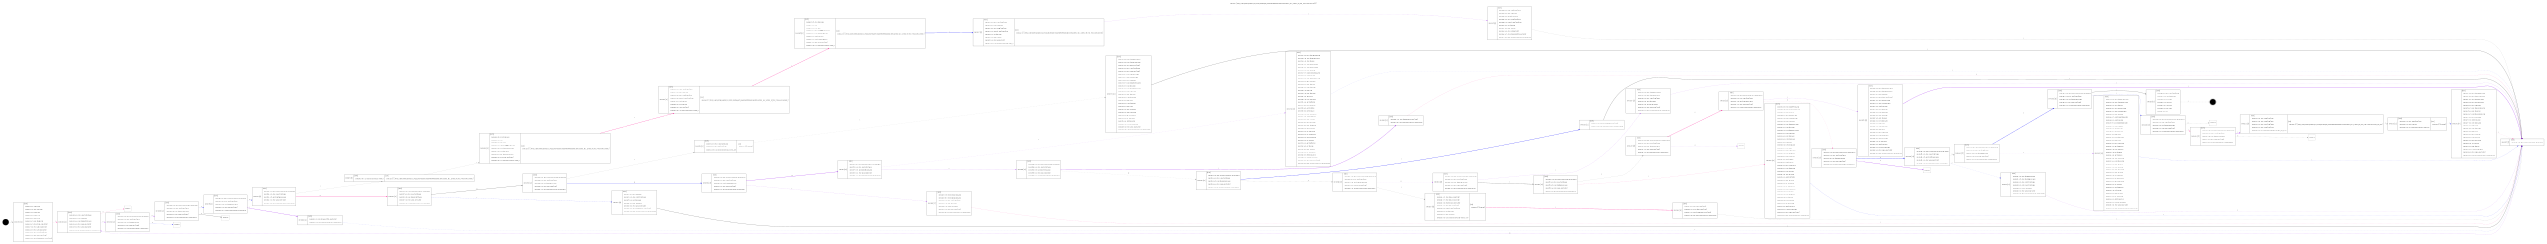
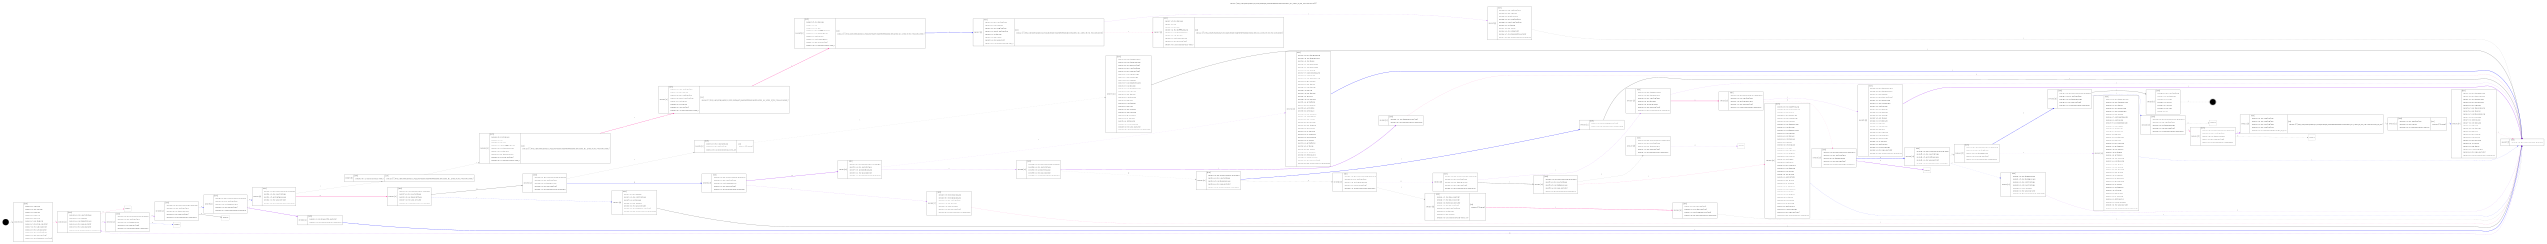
node "0x401927 [40]": added
edge "0x40170a [144]" -> "0x401c25 [5]": style dotted -> bold
edge "0x401605 [25]" -> "0x40161e [25]": now "0x4016d7 [27]" -> "0x40161e [25]"
edge "0x401bb3 [12]" -> "0x401c25 [5]": style dotted -> bold
